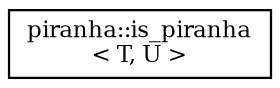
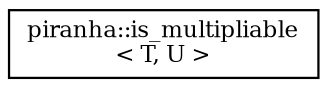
node "piranha::is_piranha < T, U >": label "piranha::is_piranha < T, U >" -> "piranha::is_multipliable < T, U >"
